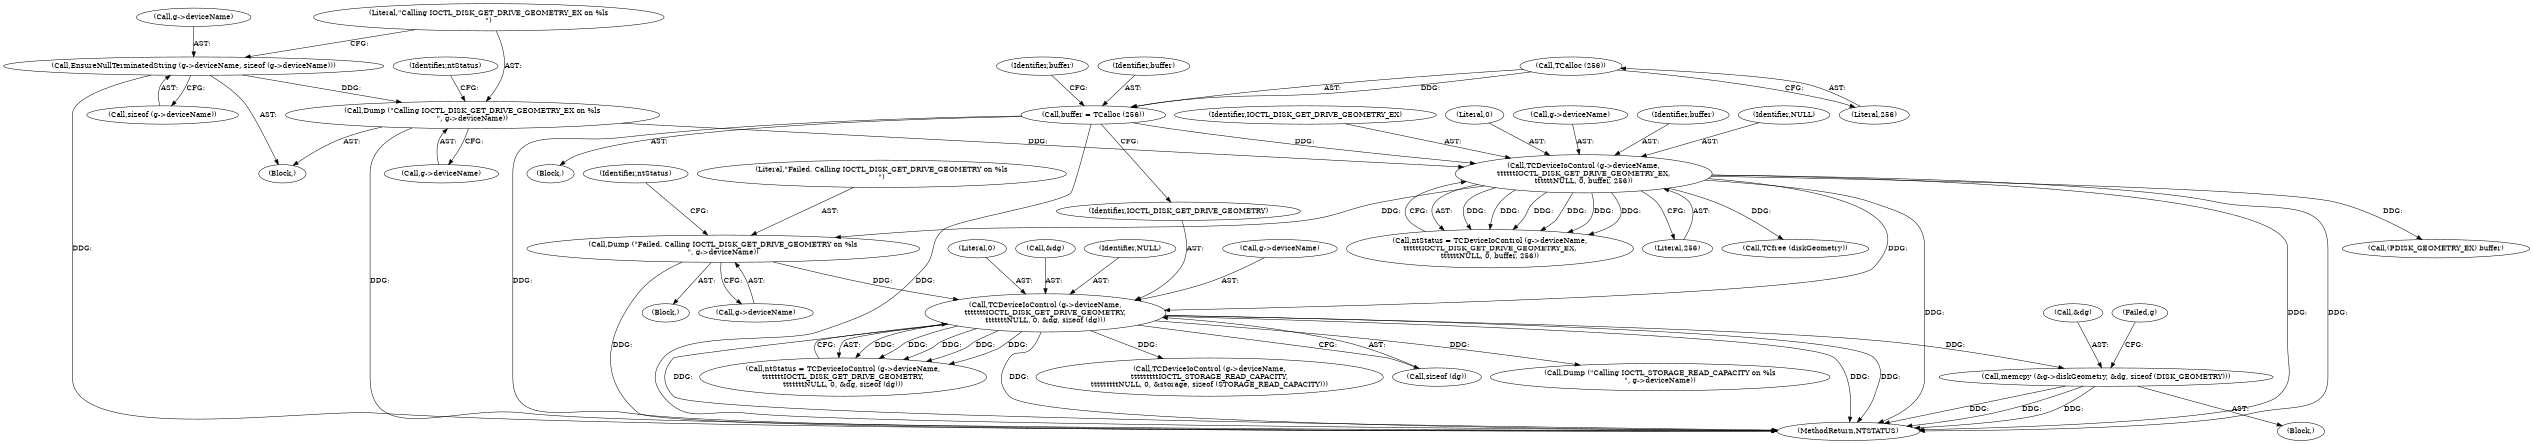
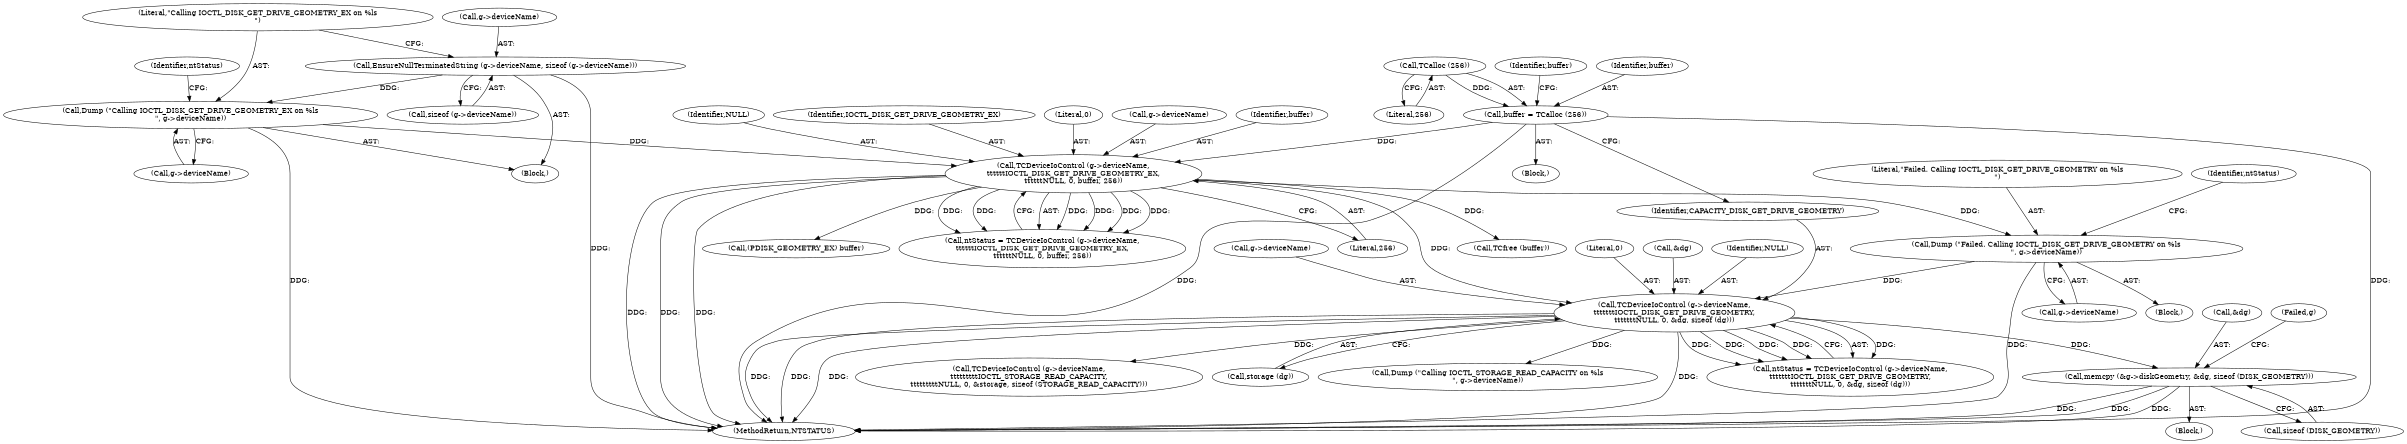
node "(Identifier,IOCTL_DISK_GET_DRIVE_GEOMETRY)": label "(Identifier,IOCTL_DISK_GET_DRIVE_GEOMETRY)" -> "(Identifier,CAPACITY_DISK_GET_DRIVE_GEOMETRY)"
node "(Call,TCfree (diskGeometry))": label "(Call,TCfree (diskGeometry))" -> "(Call,TCfree (buffer))"
node "(Call,sizeof (dg))": label "(Call,sizeof (dg))" -> "(Call,storage (dg))"
node "(Call,sizeof (DISK_GEOMETRY))": added
